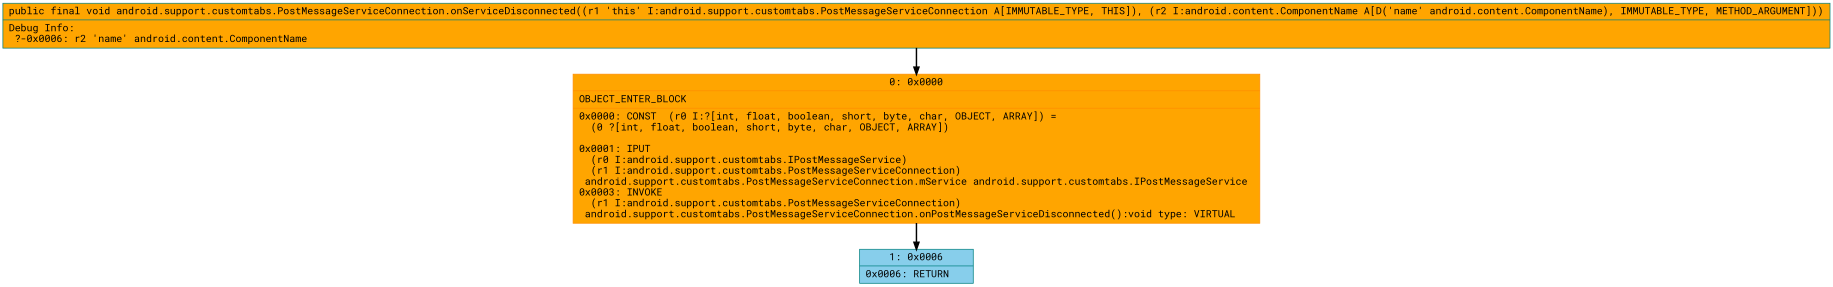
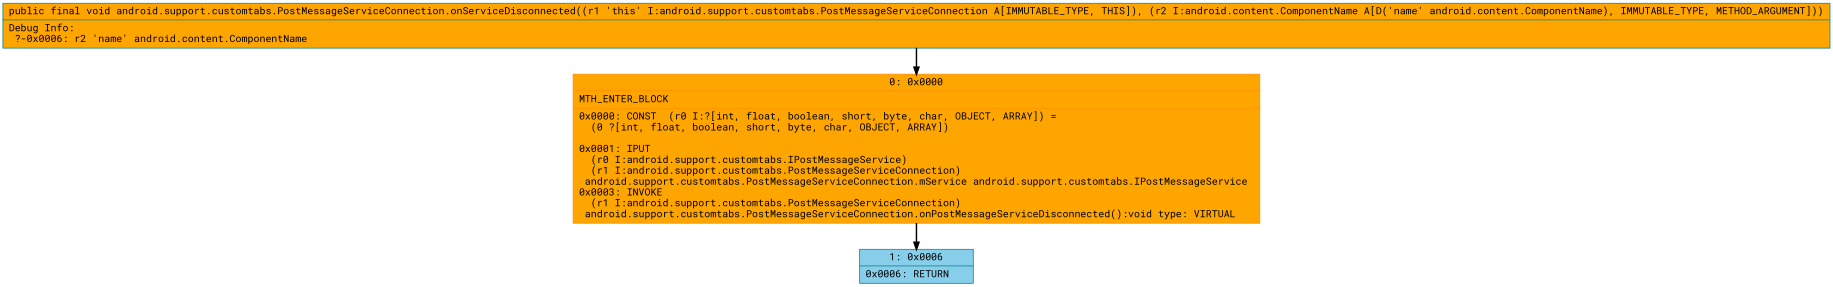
node "0: 0x0000": text "OBJECT_ENTER_BLOCK" -> "MTH_ENTER_BLOCK"
